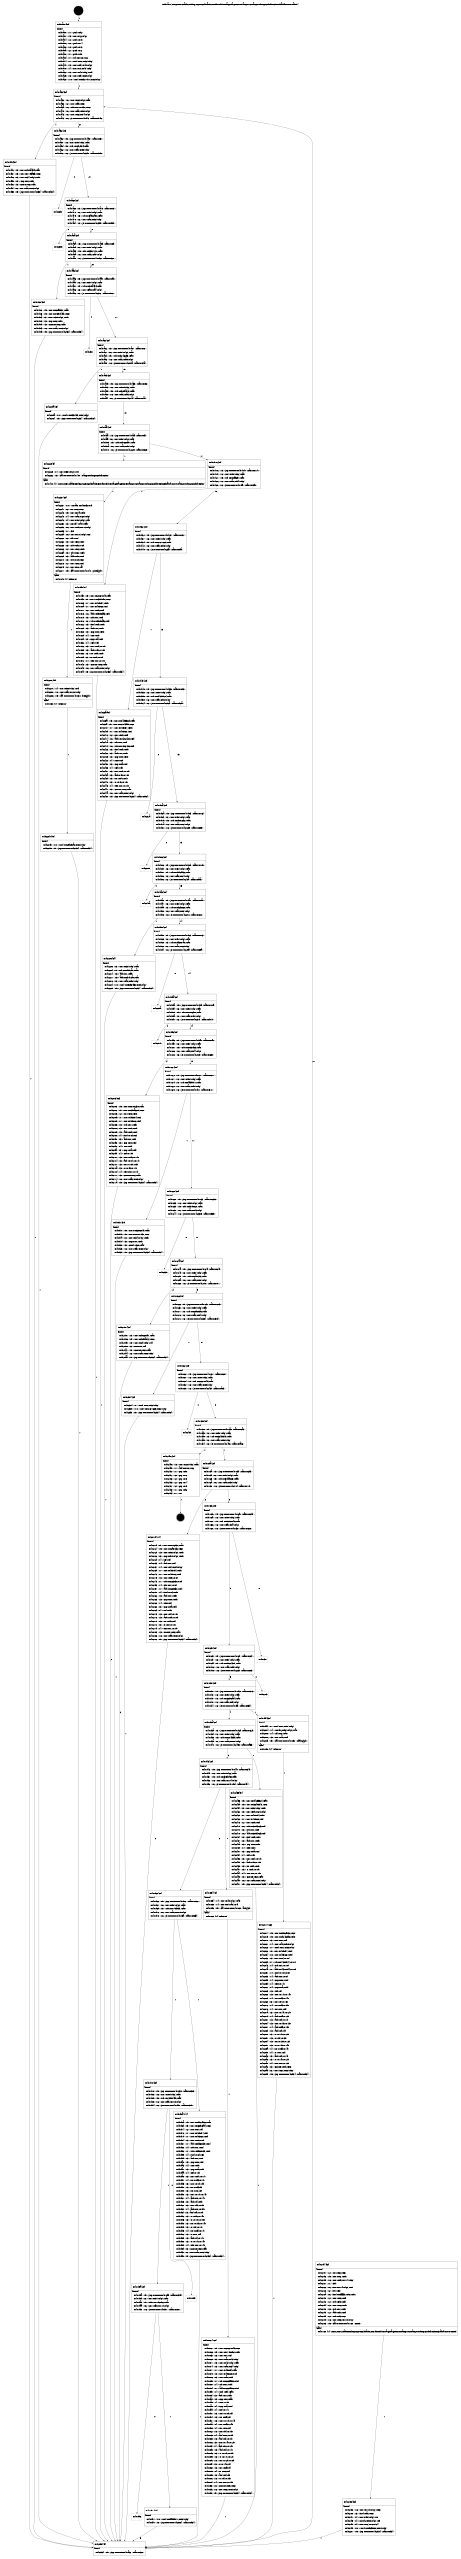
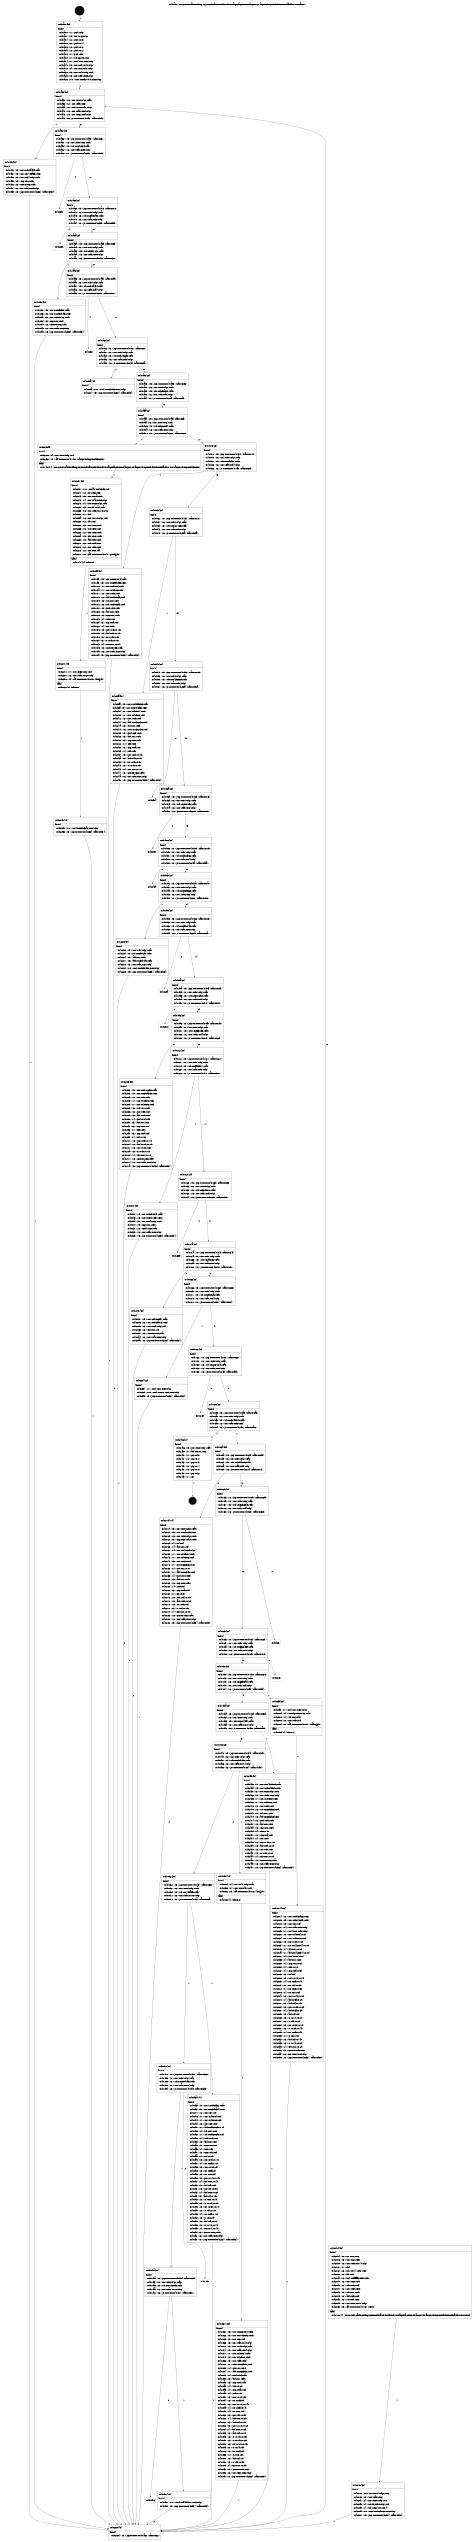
edge "0x4020ba [15]" -> "0x402534 [5]": removed, label "1"
